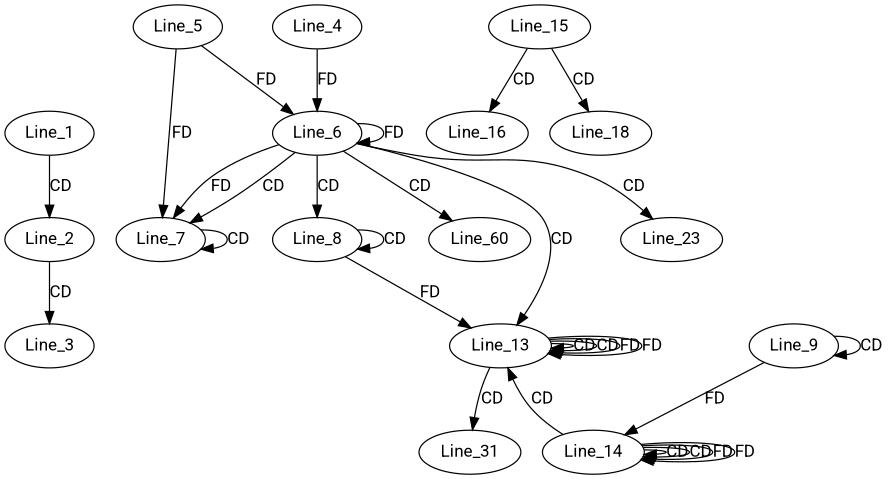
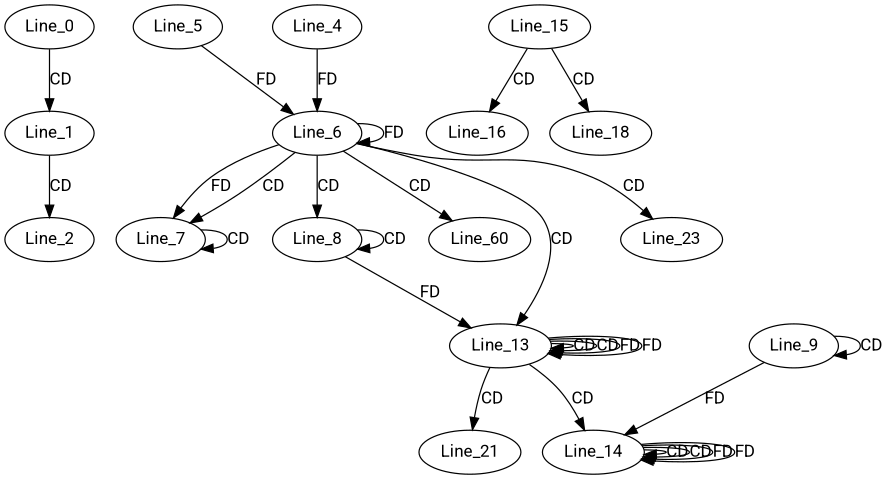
node "Line_0": added
edge "Line_5" -> "Line_7": removed, label "FD"
node "Line_3": removed
edge "Line_14" -> "Line_13": reversed
node "Line_31": label "Line_31" -> "Line_21"
